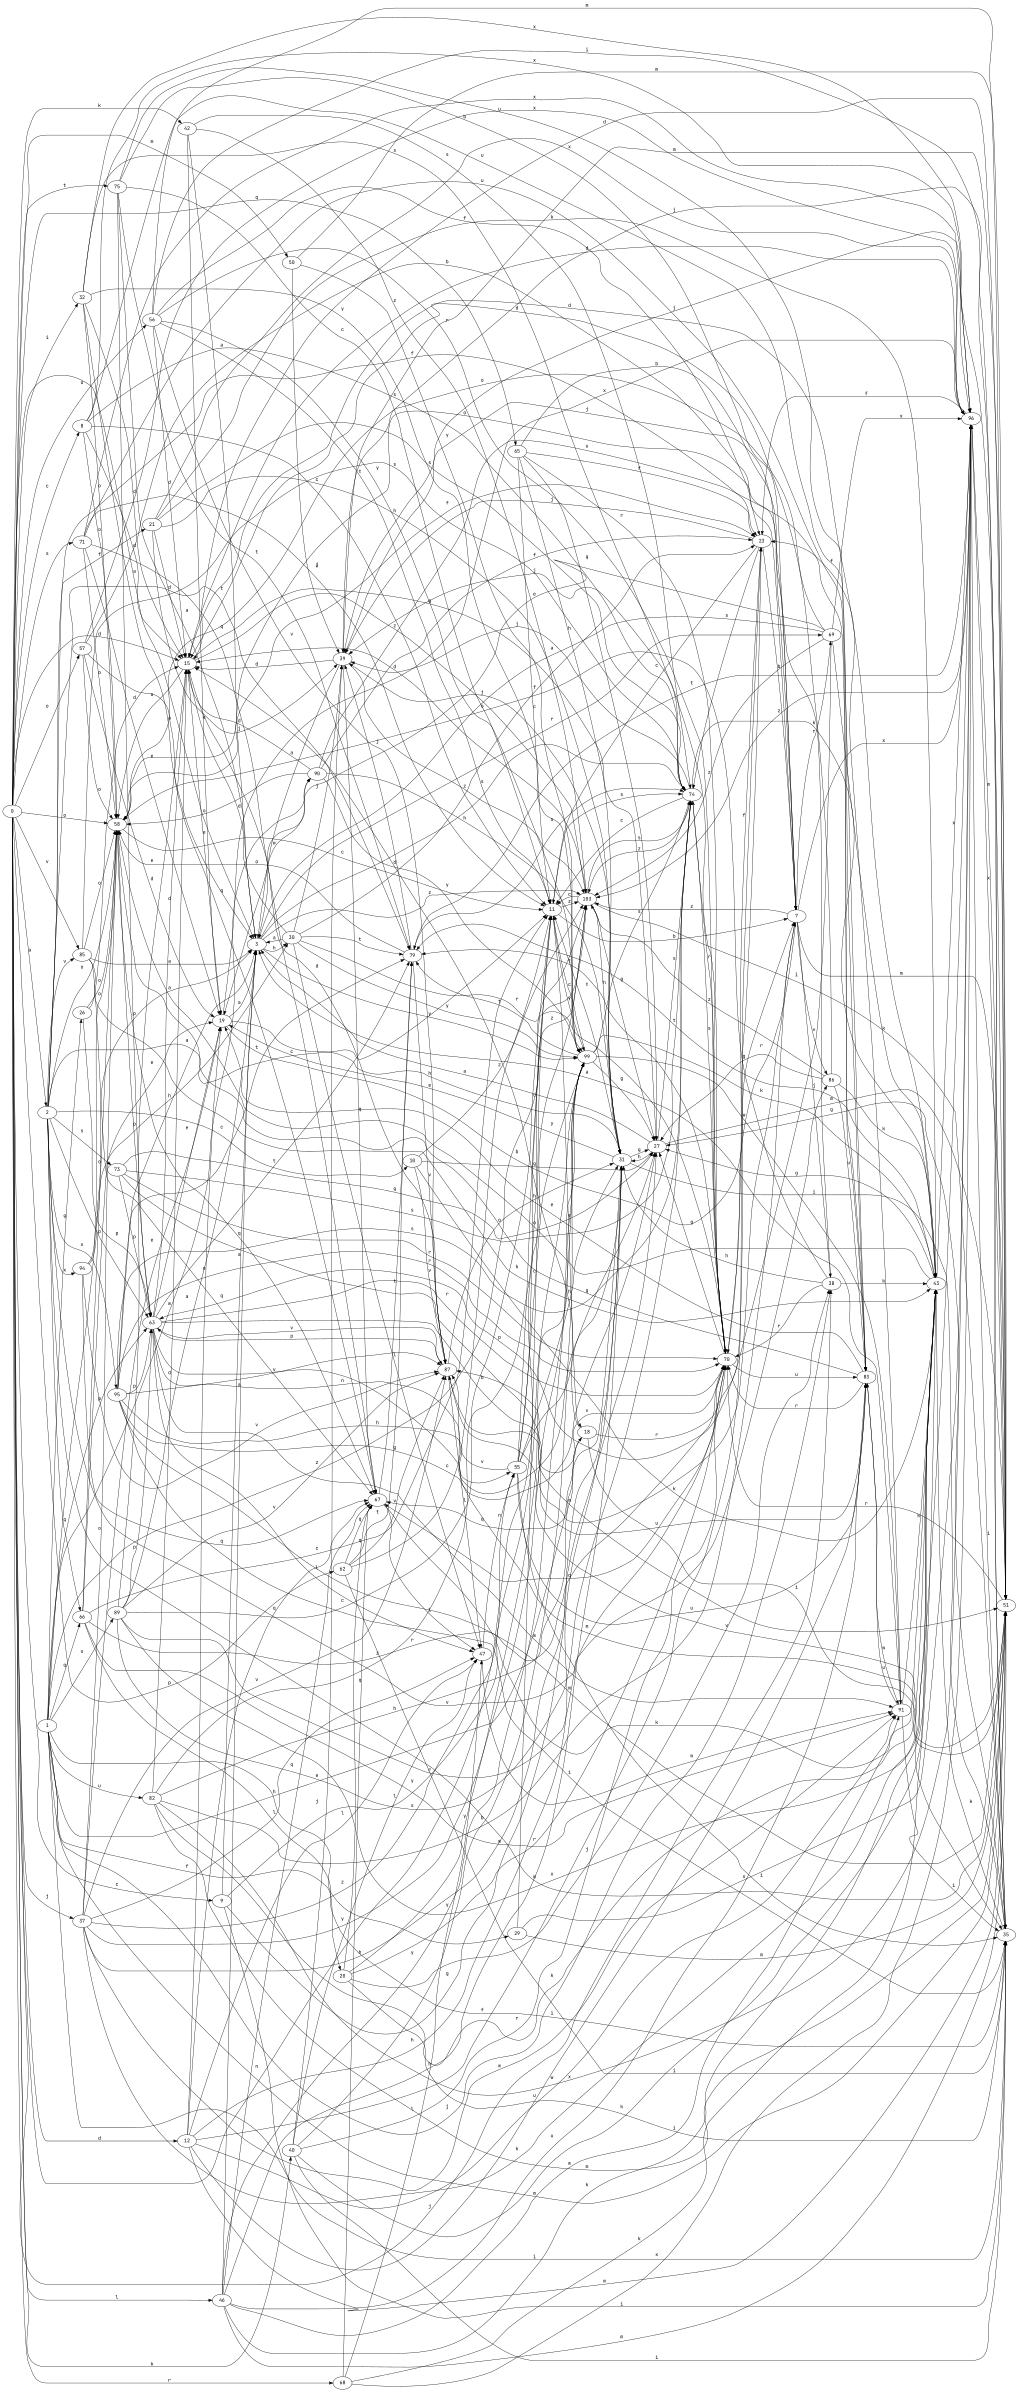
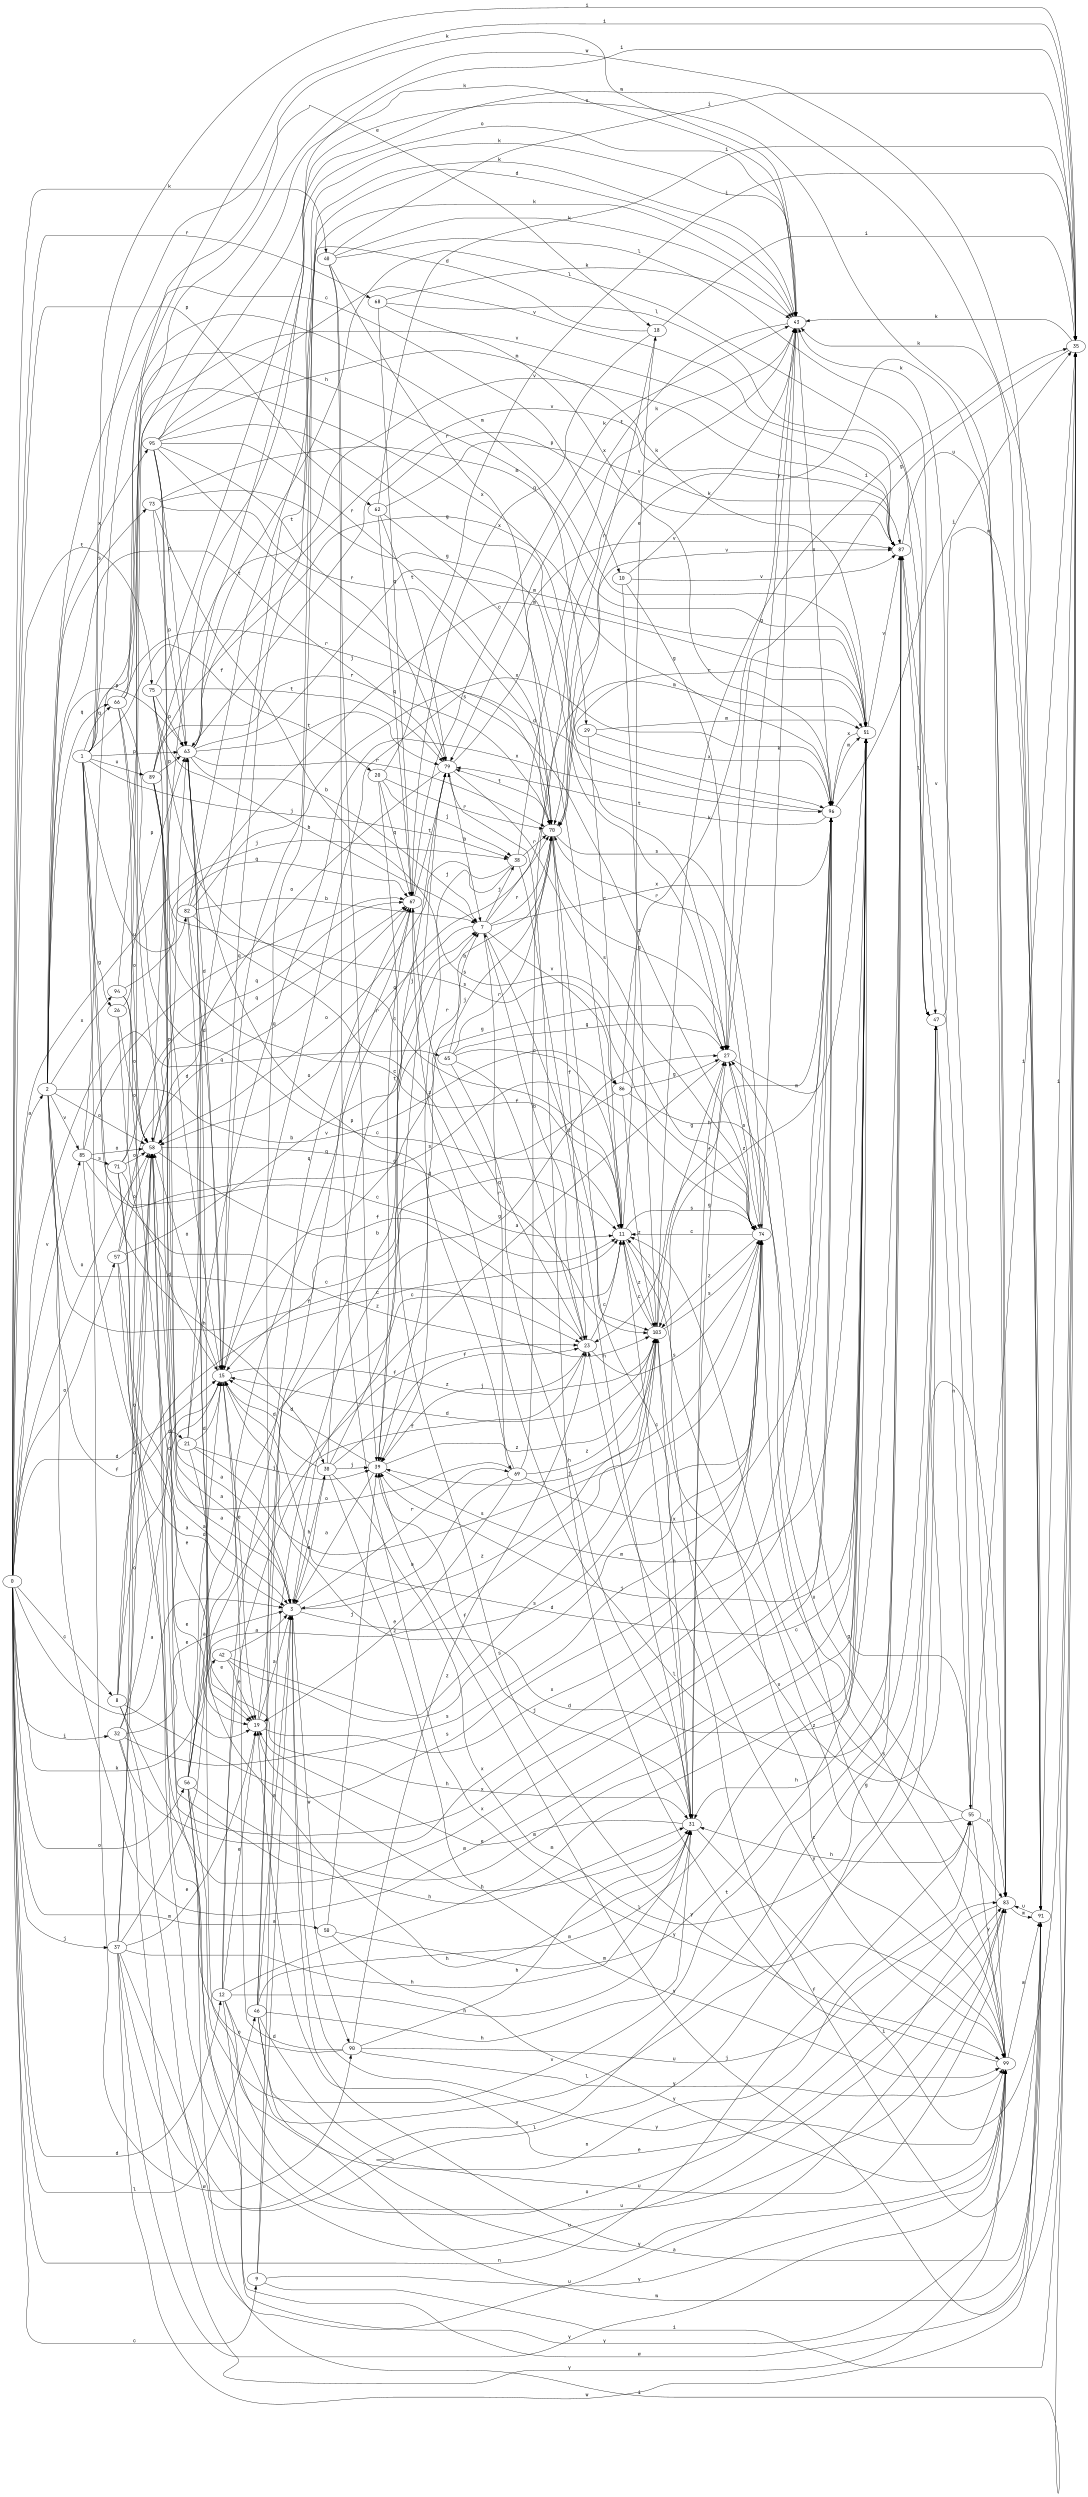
edge "0" -> "71": now "85" -> "71"
edge "11" -> "7": now "79" -> "7"
